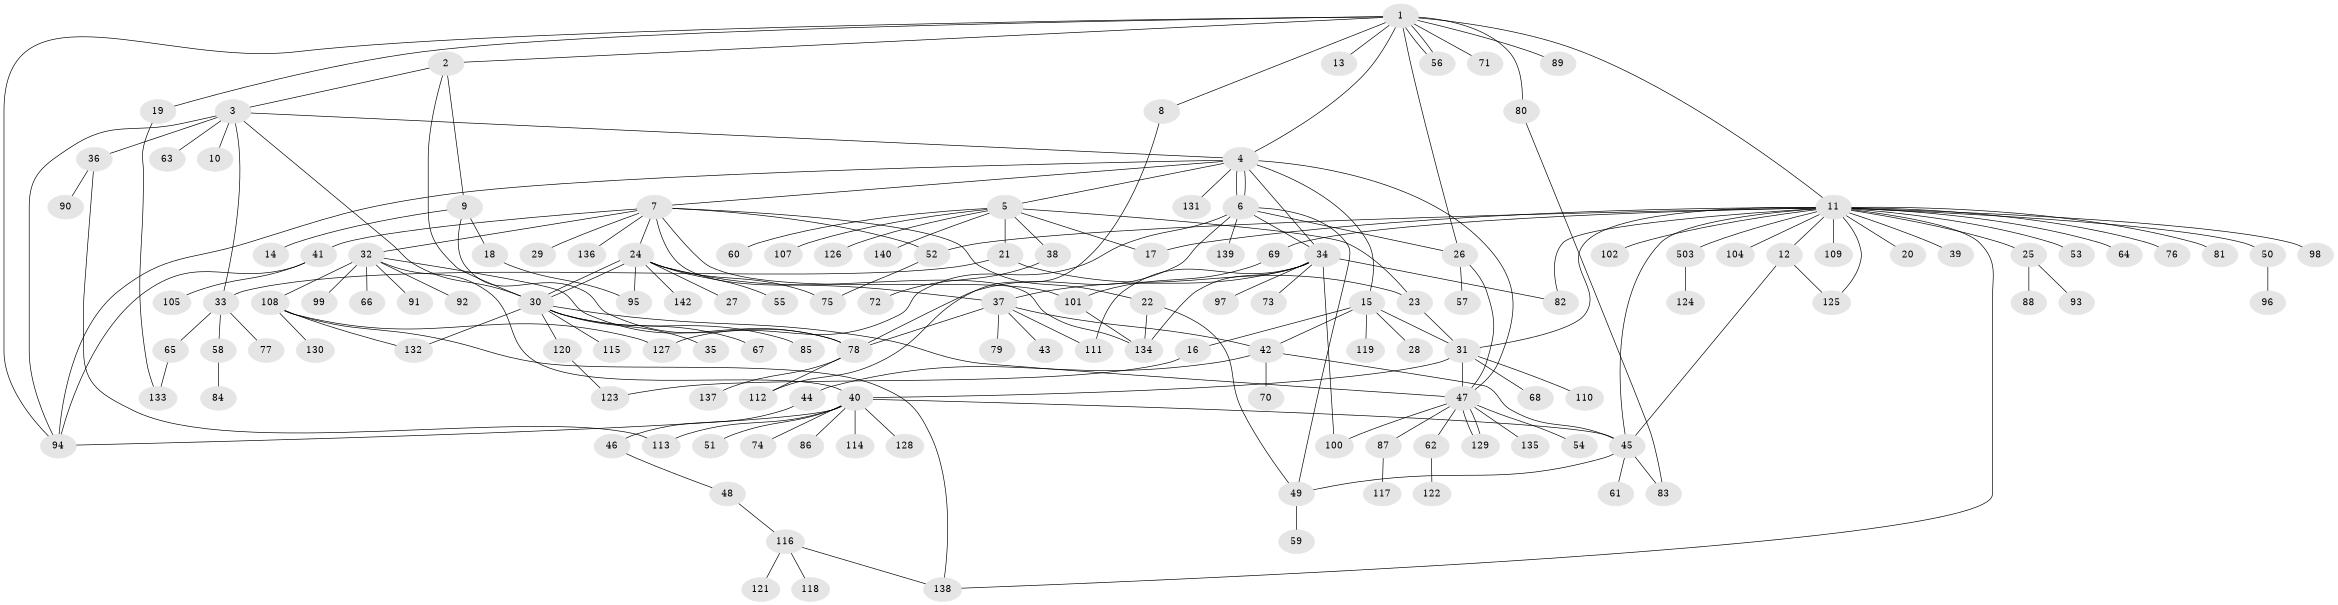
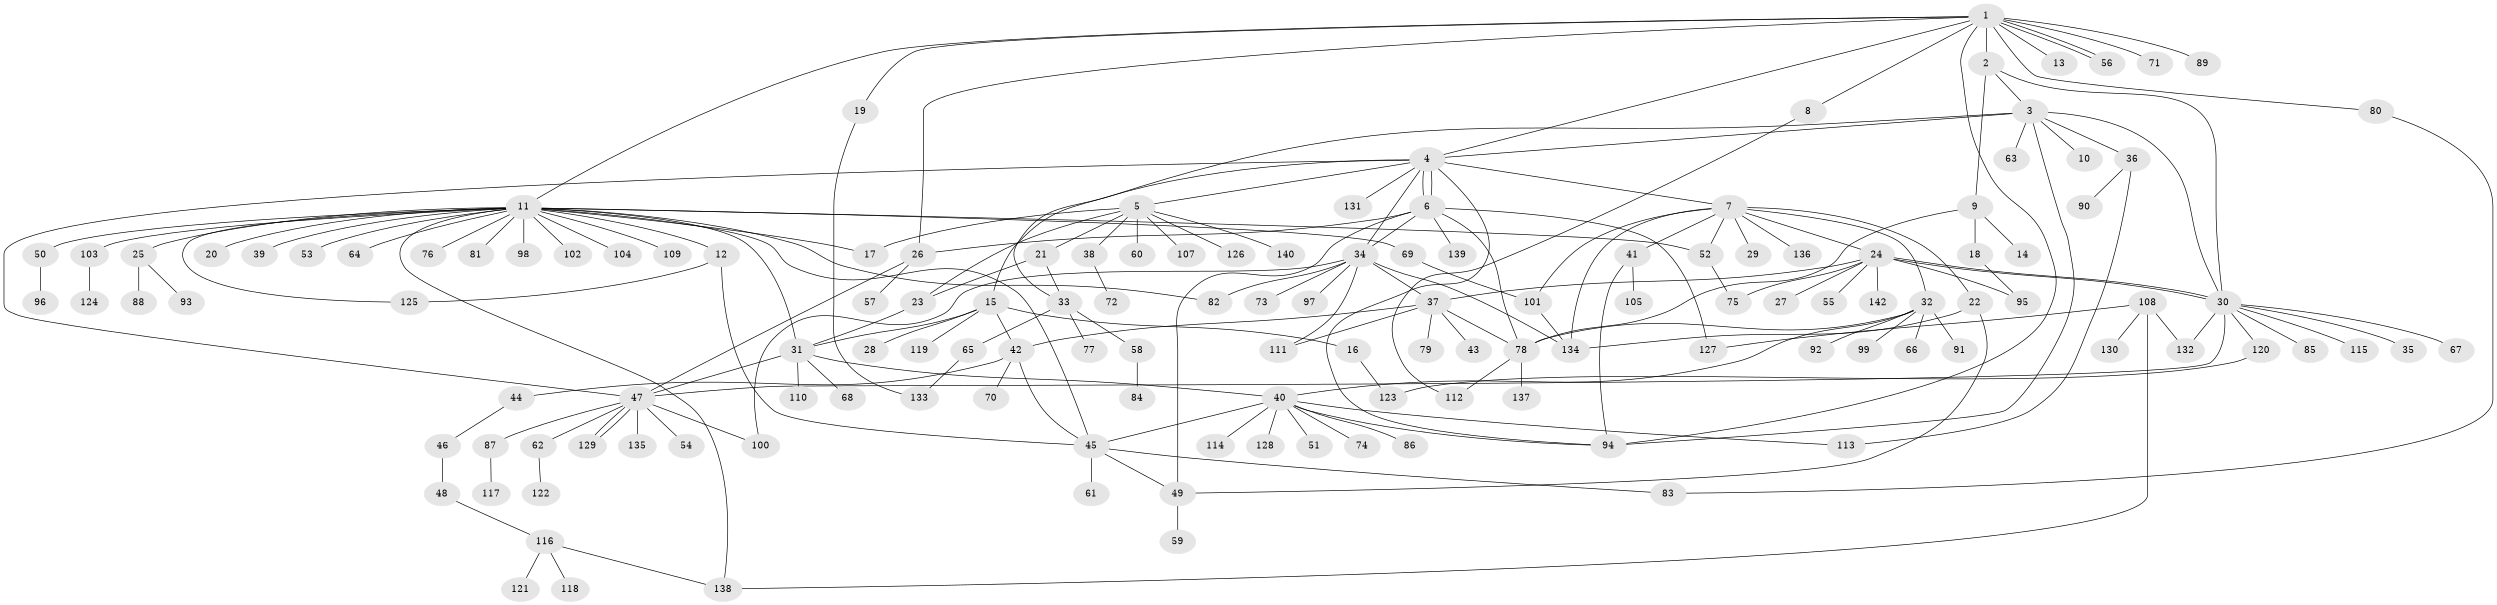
node "503": label "503" -> "103"
edge "32" -- "108": removed
